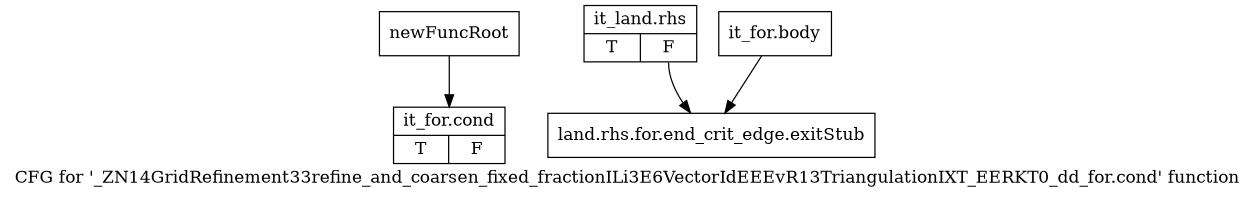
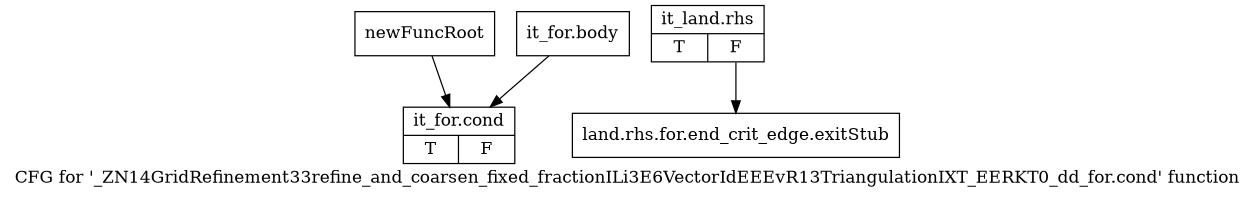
edge "it_for.body" -> "land.rhs.for.end_crit_edge.exitStub": now "it_for.body" -> "it_for.cond"
